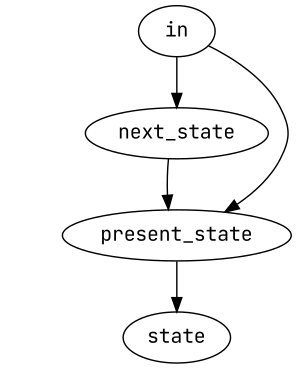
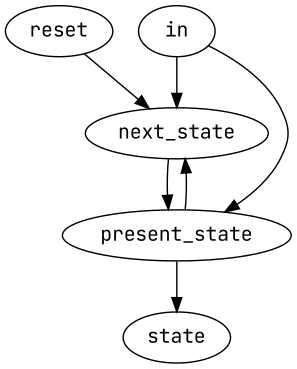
node "reset": added
edge "present_state" -> "next_state": added
